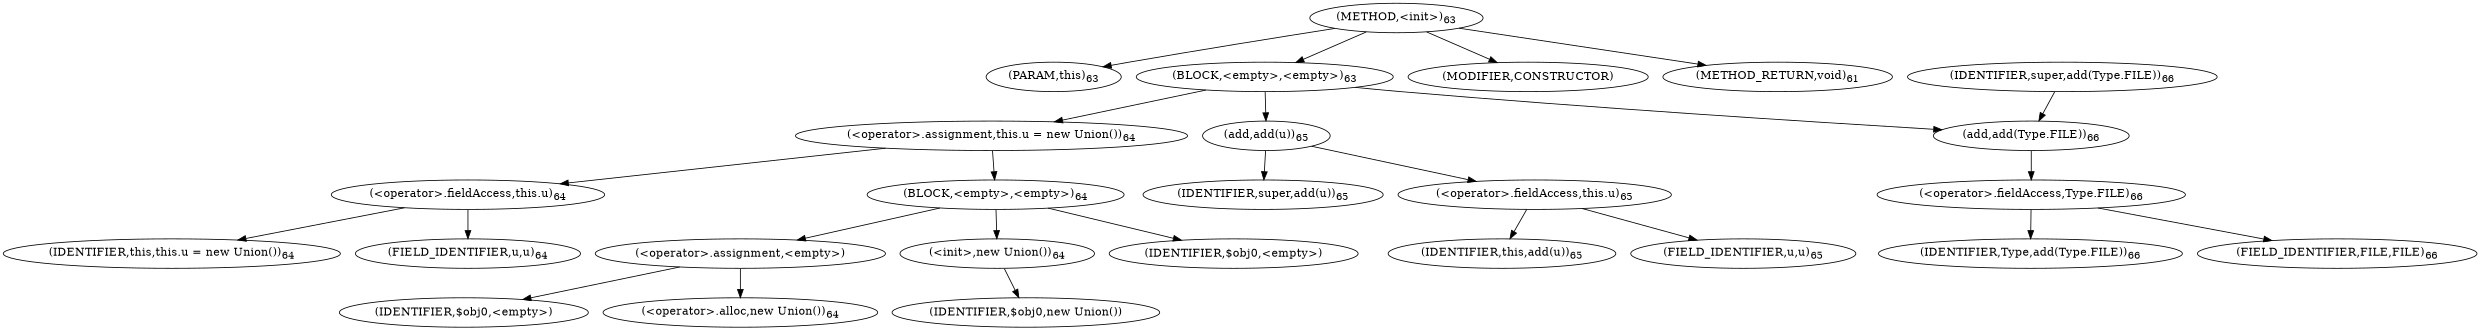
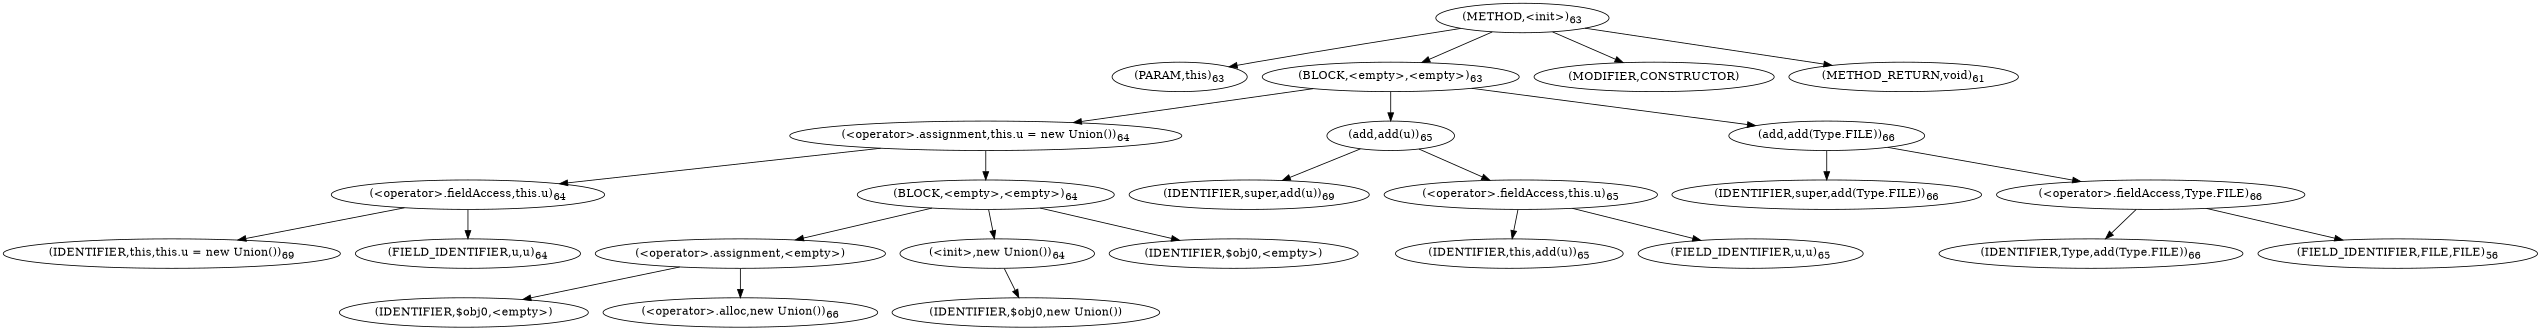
edge "(IDENTIFIER,super,add(Type.FILE))" -> "(add,add(Type.FILE))": reversed
node "(IDENTIFIER,super,add(u))": text "65" -> "69"
node "(IDENTIFIER,this,this.u = new Union())": text "64" -> "69"
node "(FIELD_IDENTIFIER,FILE,FILE)": text "66" -> "56"
node "(<operator>.alloc,new Union())": text "64" -> "66"
